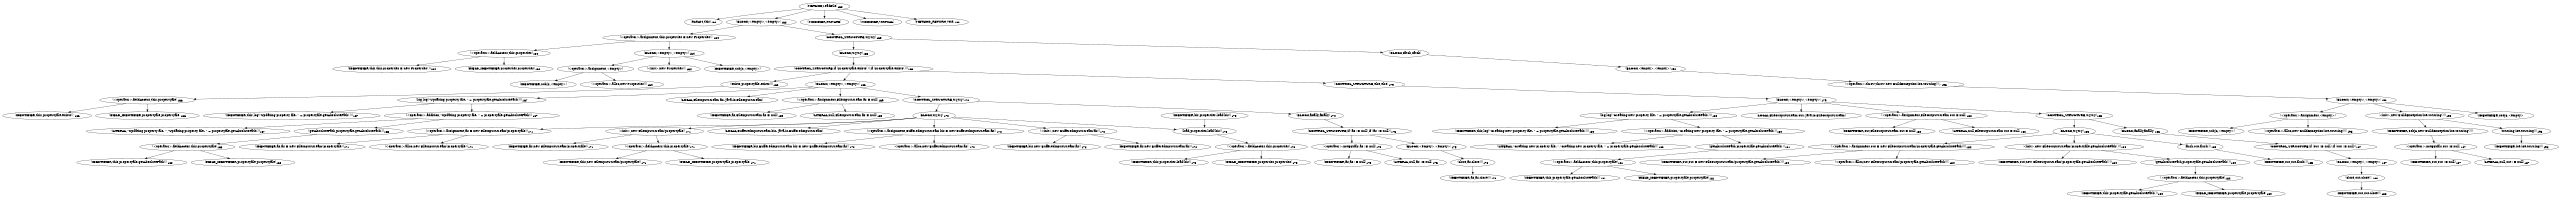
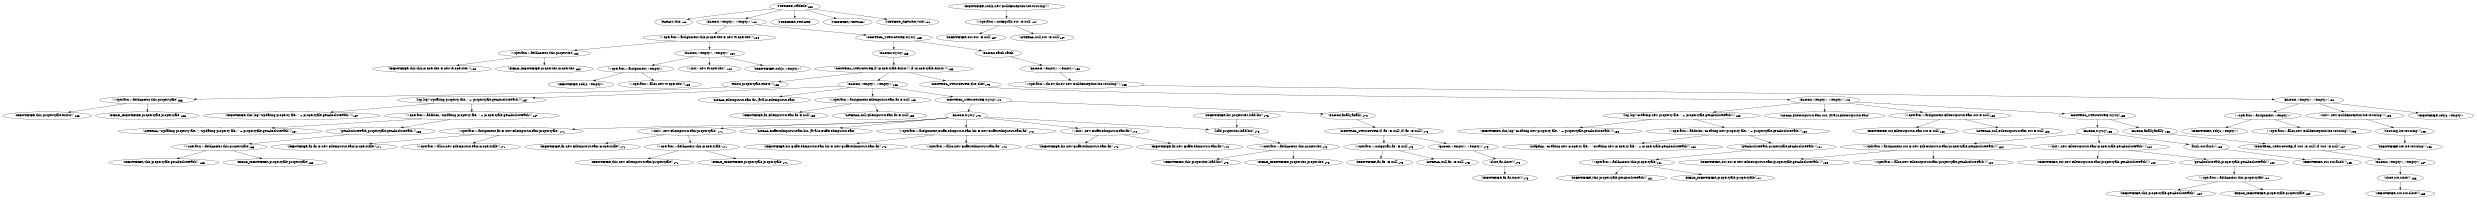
edge "(<init>,new BuildException(ioe.toString()))" -> "(IDENTIFIER,$obj6,new BuildException(ioe.toString()))": removed
